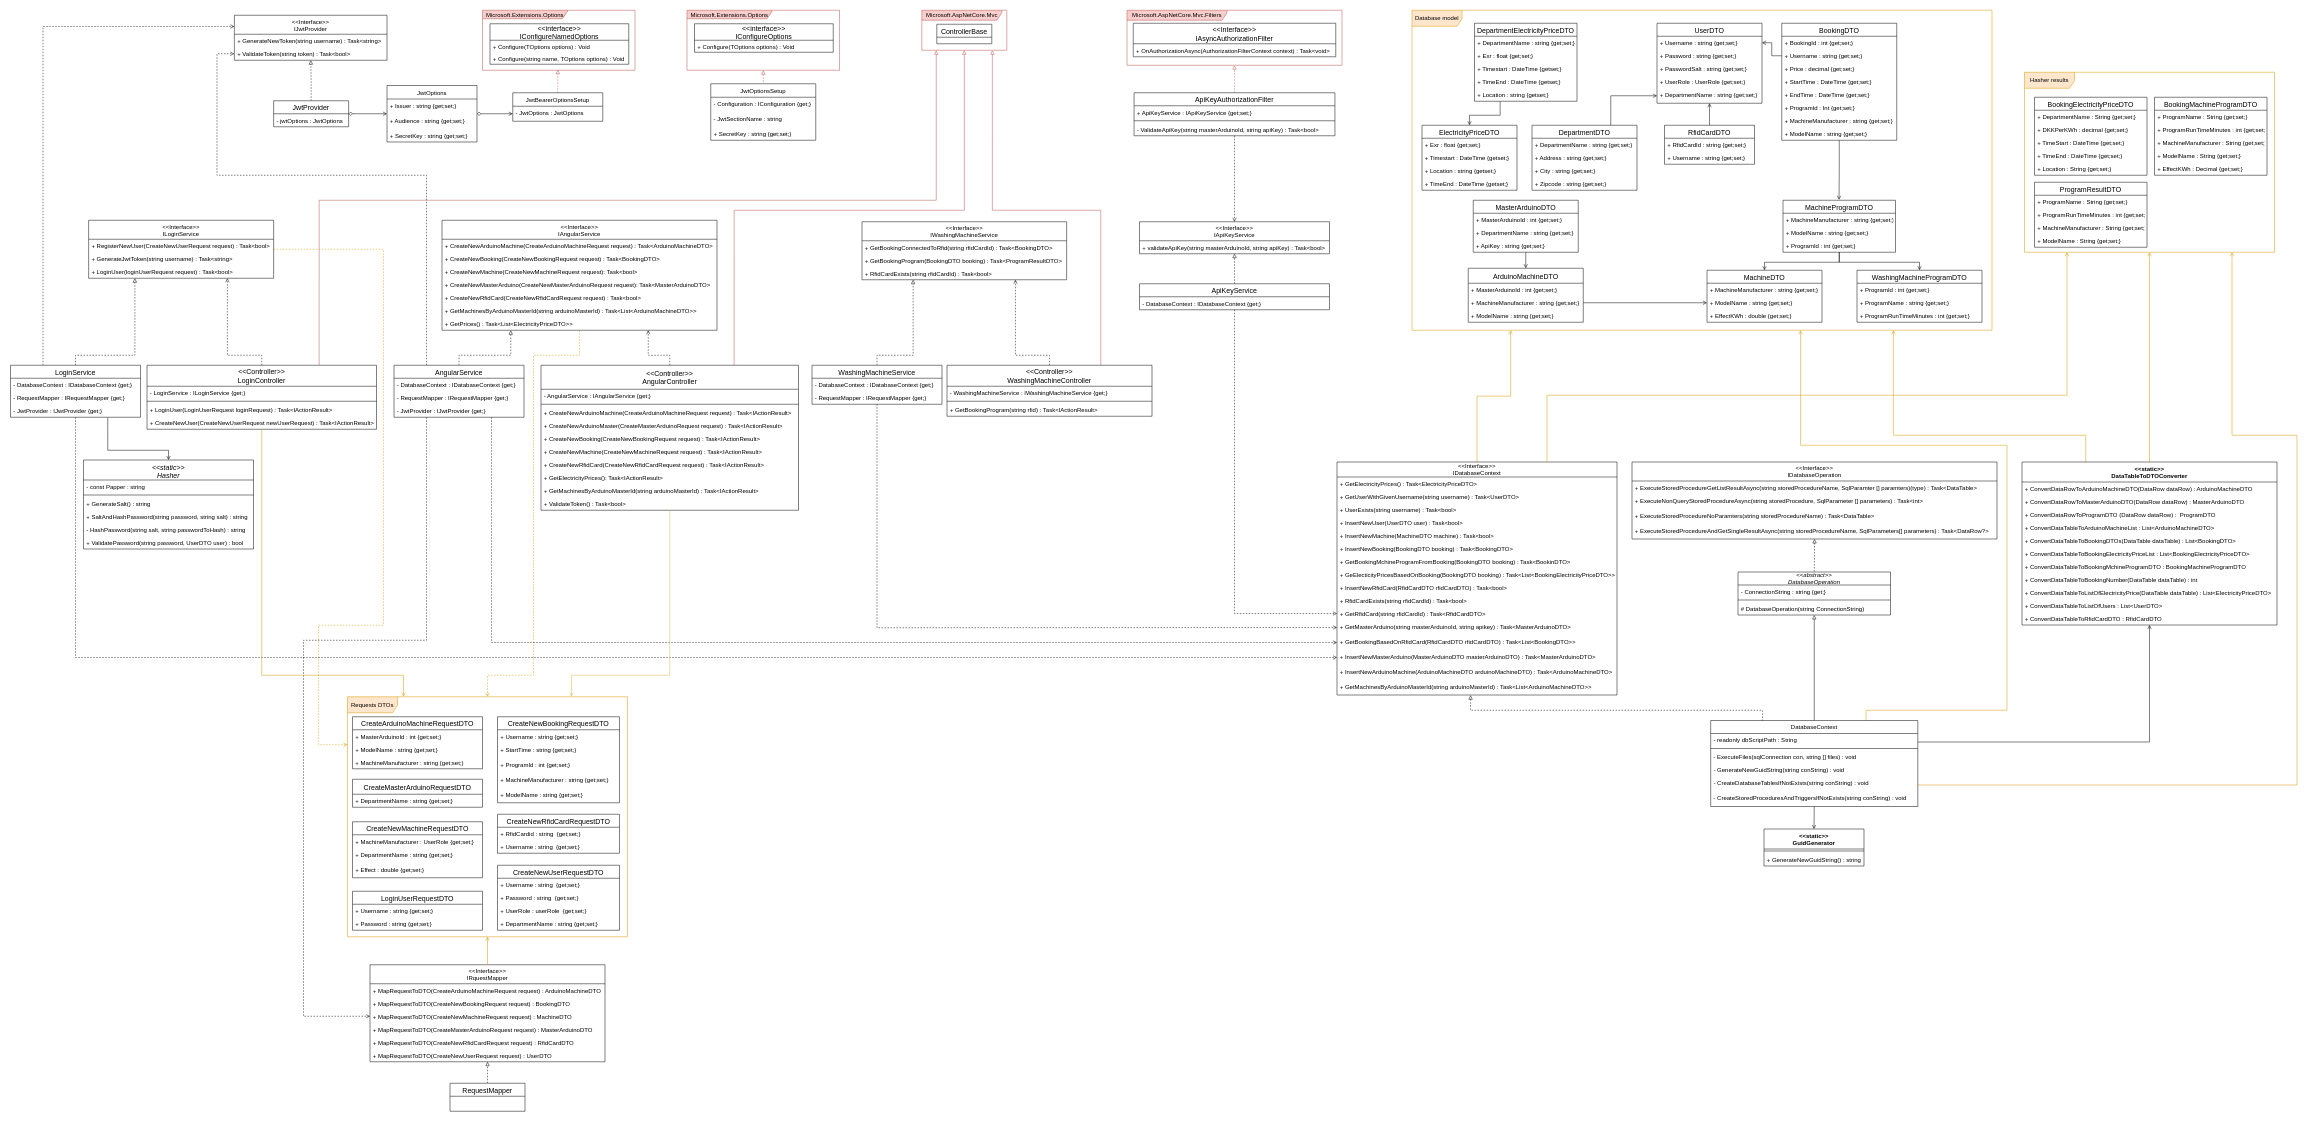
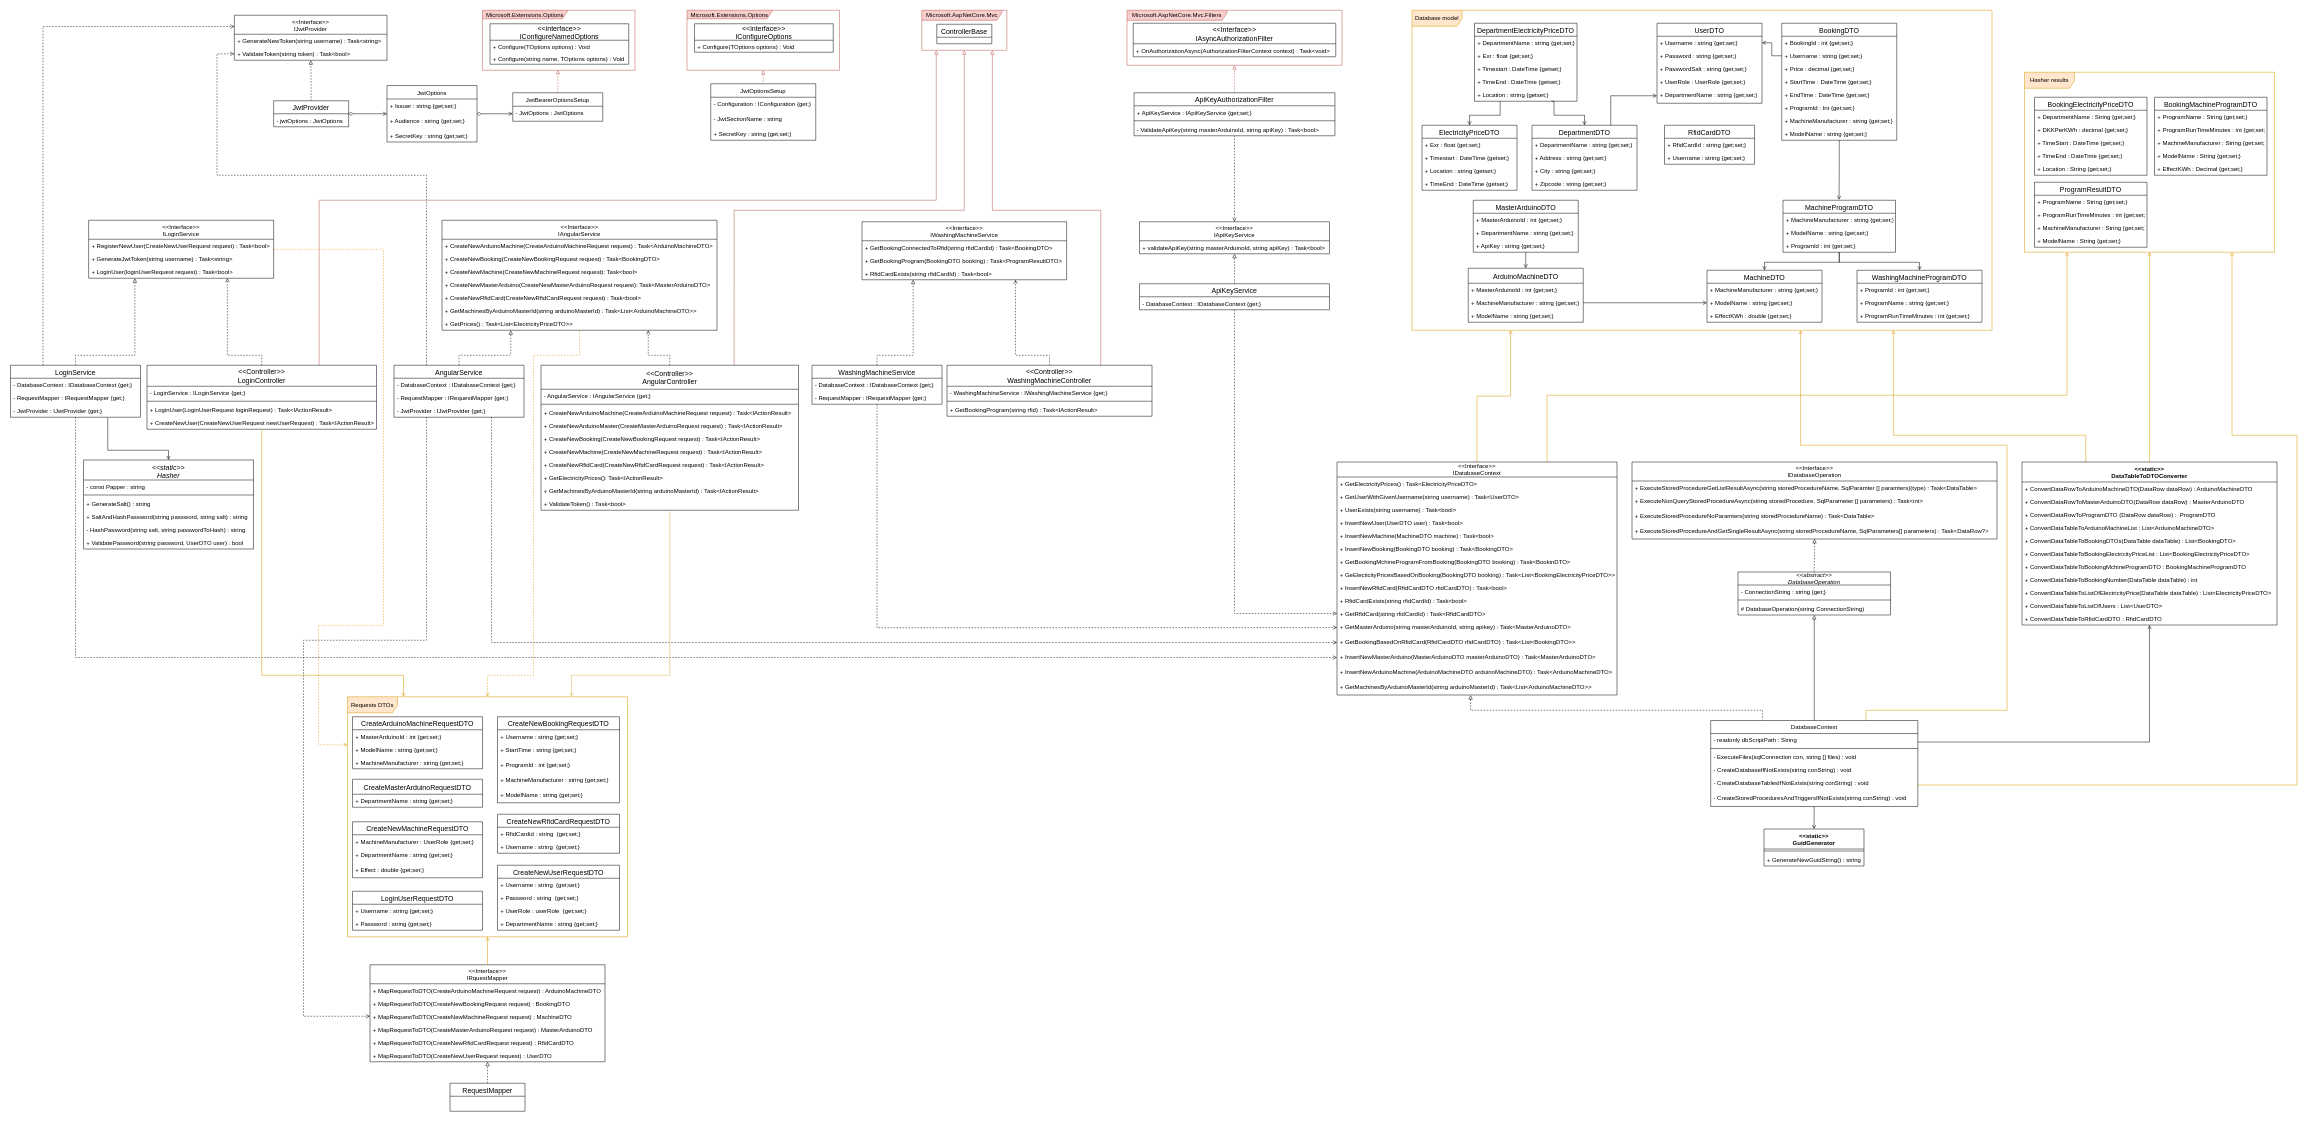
edge "DepartmentElectricityPriceDTO" -> "DepartmentDTO": added
edge "RfidCardDTO" -> "UserDTO": removed
node "- GenerateNewGuidString(string conString) : void": label "- GenerateNewGuidString(string conString) : void" -> "- CreateDatabaseIfNotExists(string conString) : void"
